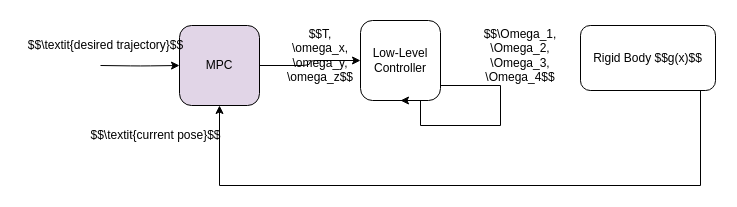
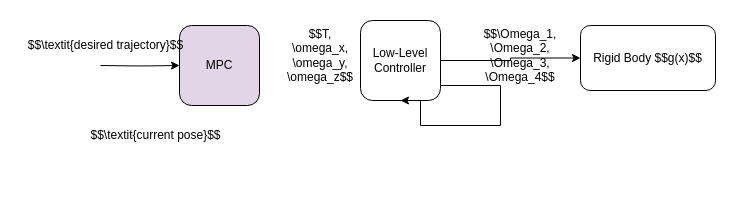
edge "Low-Level Controller" -> "Rigid Body $$g(x)$$": added
edge "MPC" -> "Low-Level Controller": removed
edge "Rigid Body $$g(x)$$" -> "MPC": removed
